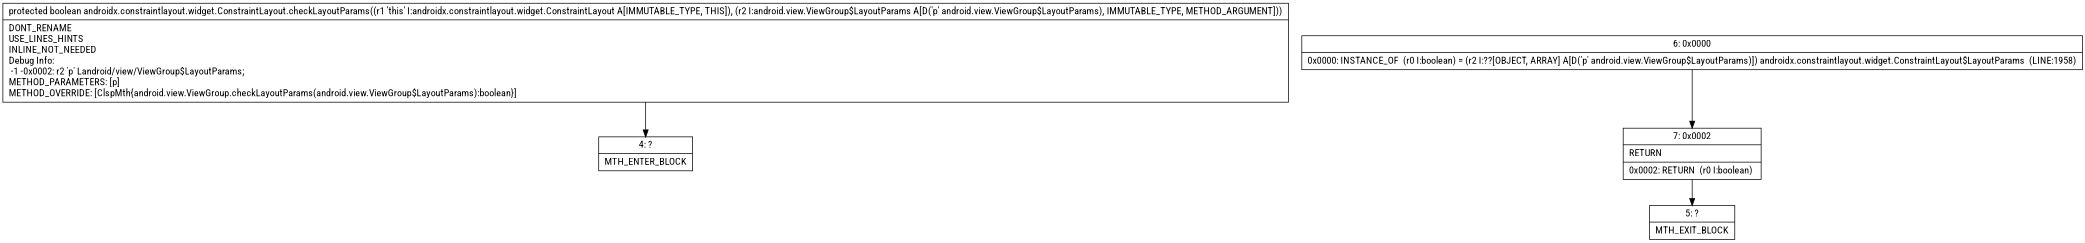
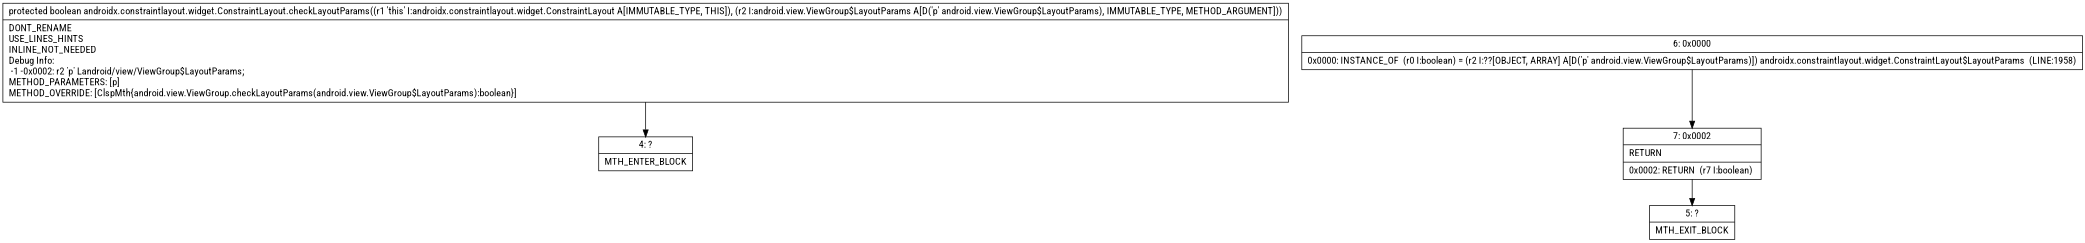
node "7: 0x0002": text "0x0002: RETURN  (r0 I:boolean)" -> "0x0002: RETURN  (r7 I:boolean)"
